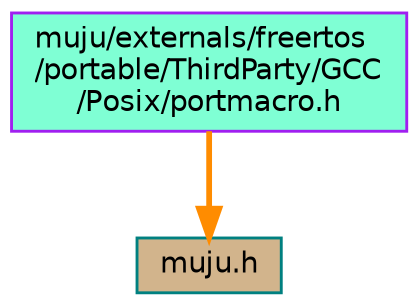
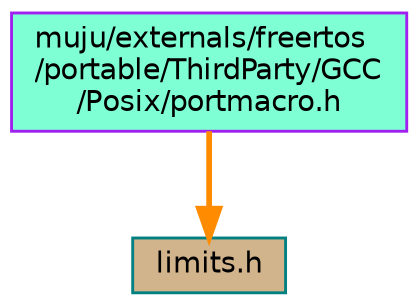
node "muju.h": label "muju.h" -> "limits.h"
